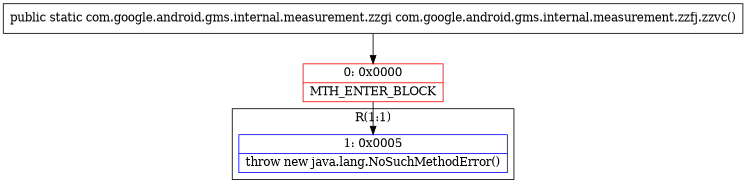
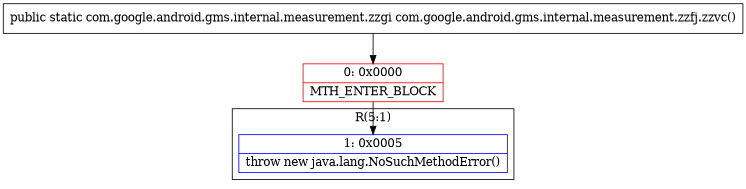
cluster "R(1:1)": label "R(1:1)" -> "R(5:1)"
